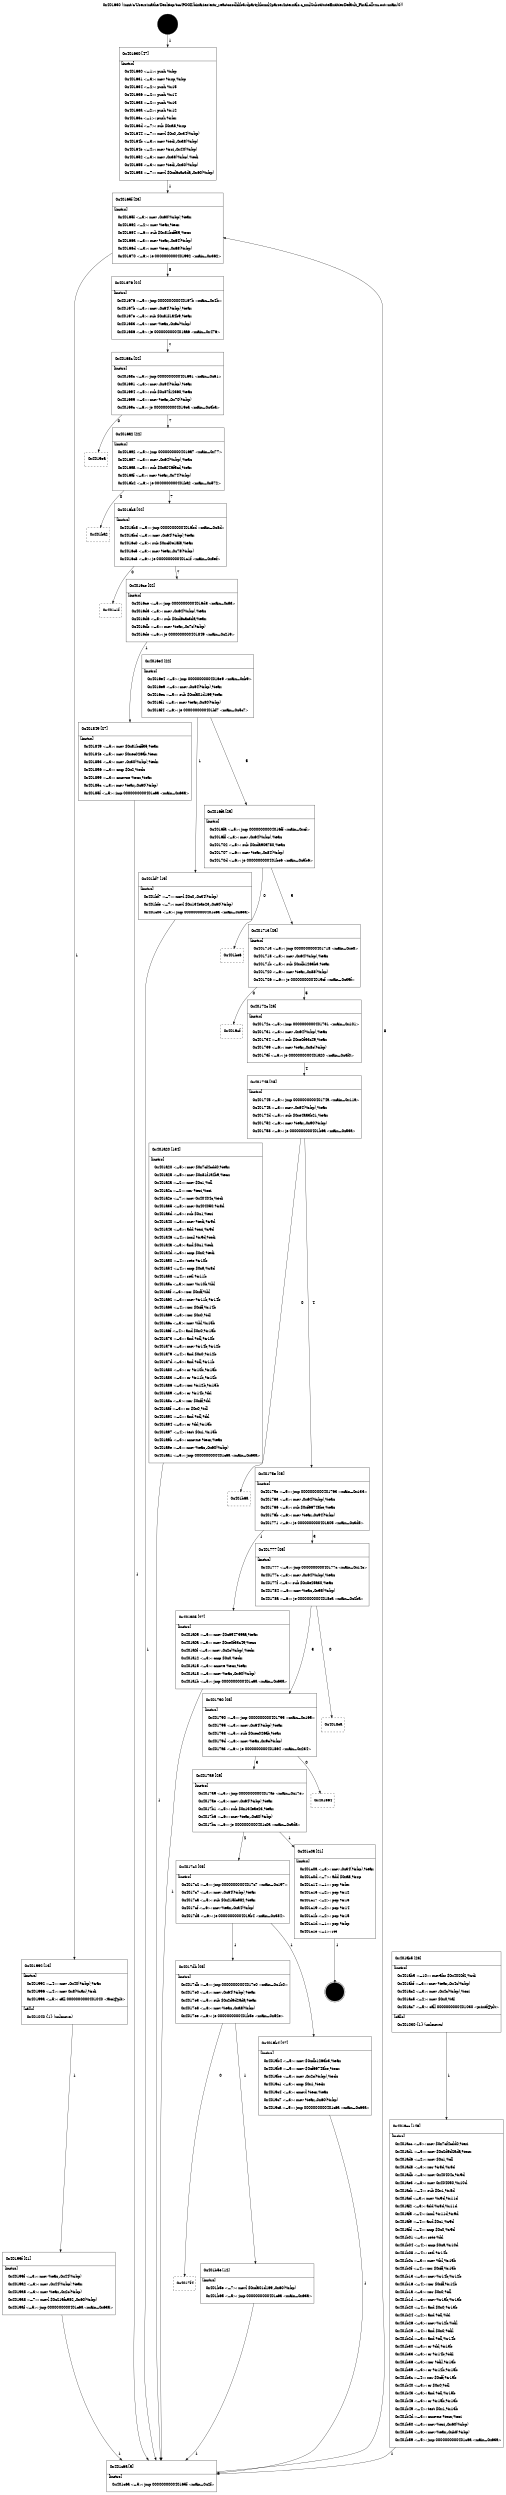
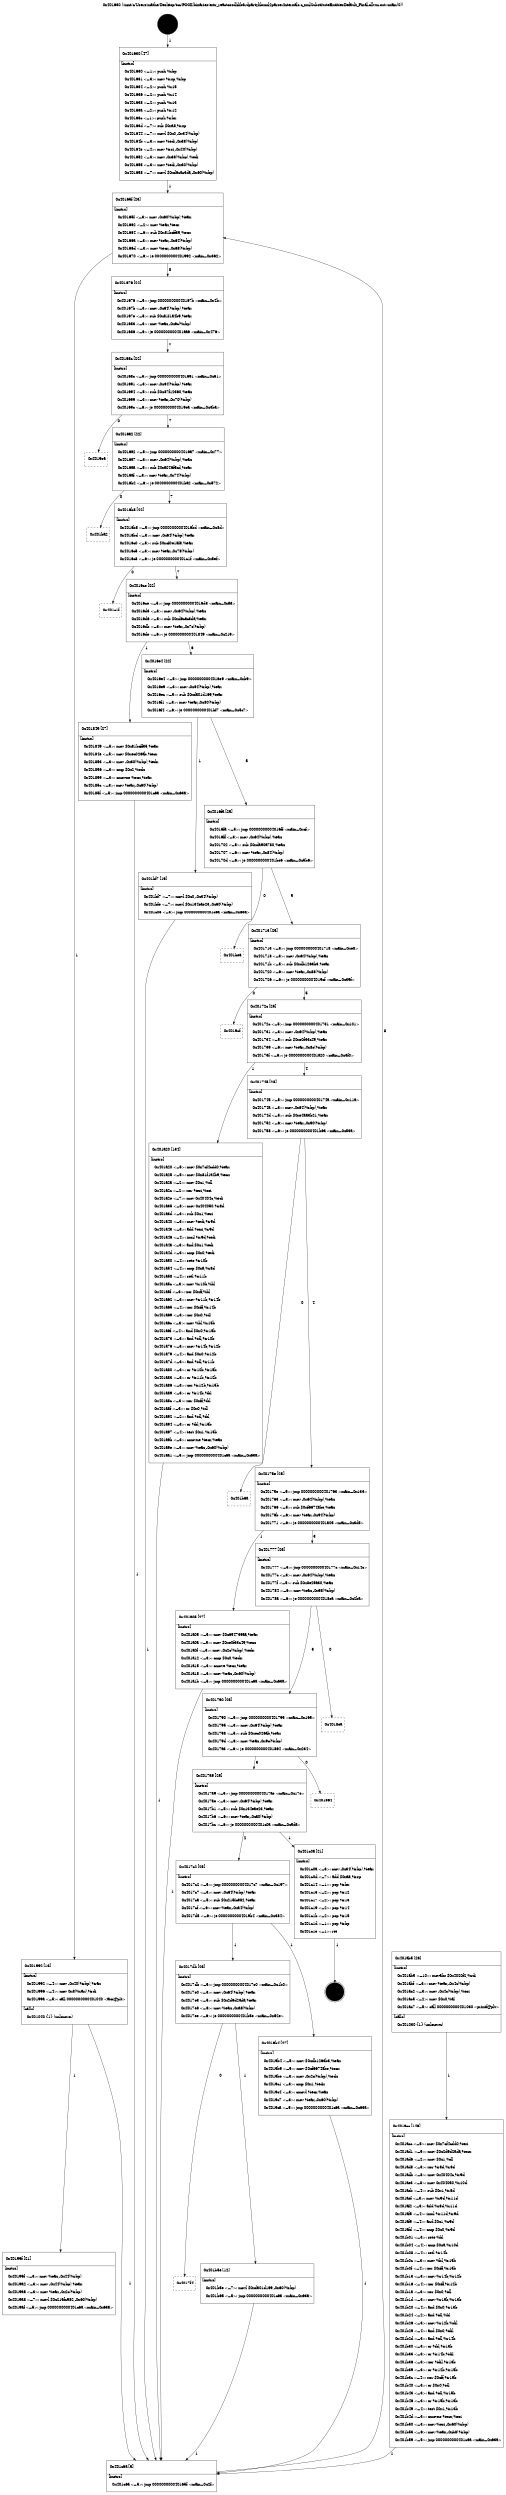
edge "0x4016ce [22]" -> "0x4016e4 [22]": added, label "6"
edge "0x40172c [25]" -> "0x401a20 [134]": added, label "1"
edge "0x40199f [21]" -> "0x401c6a [5]": now "0x401992 [13]" -> "0x401c6a [5]"
